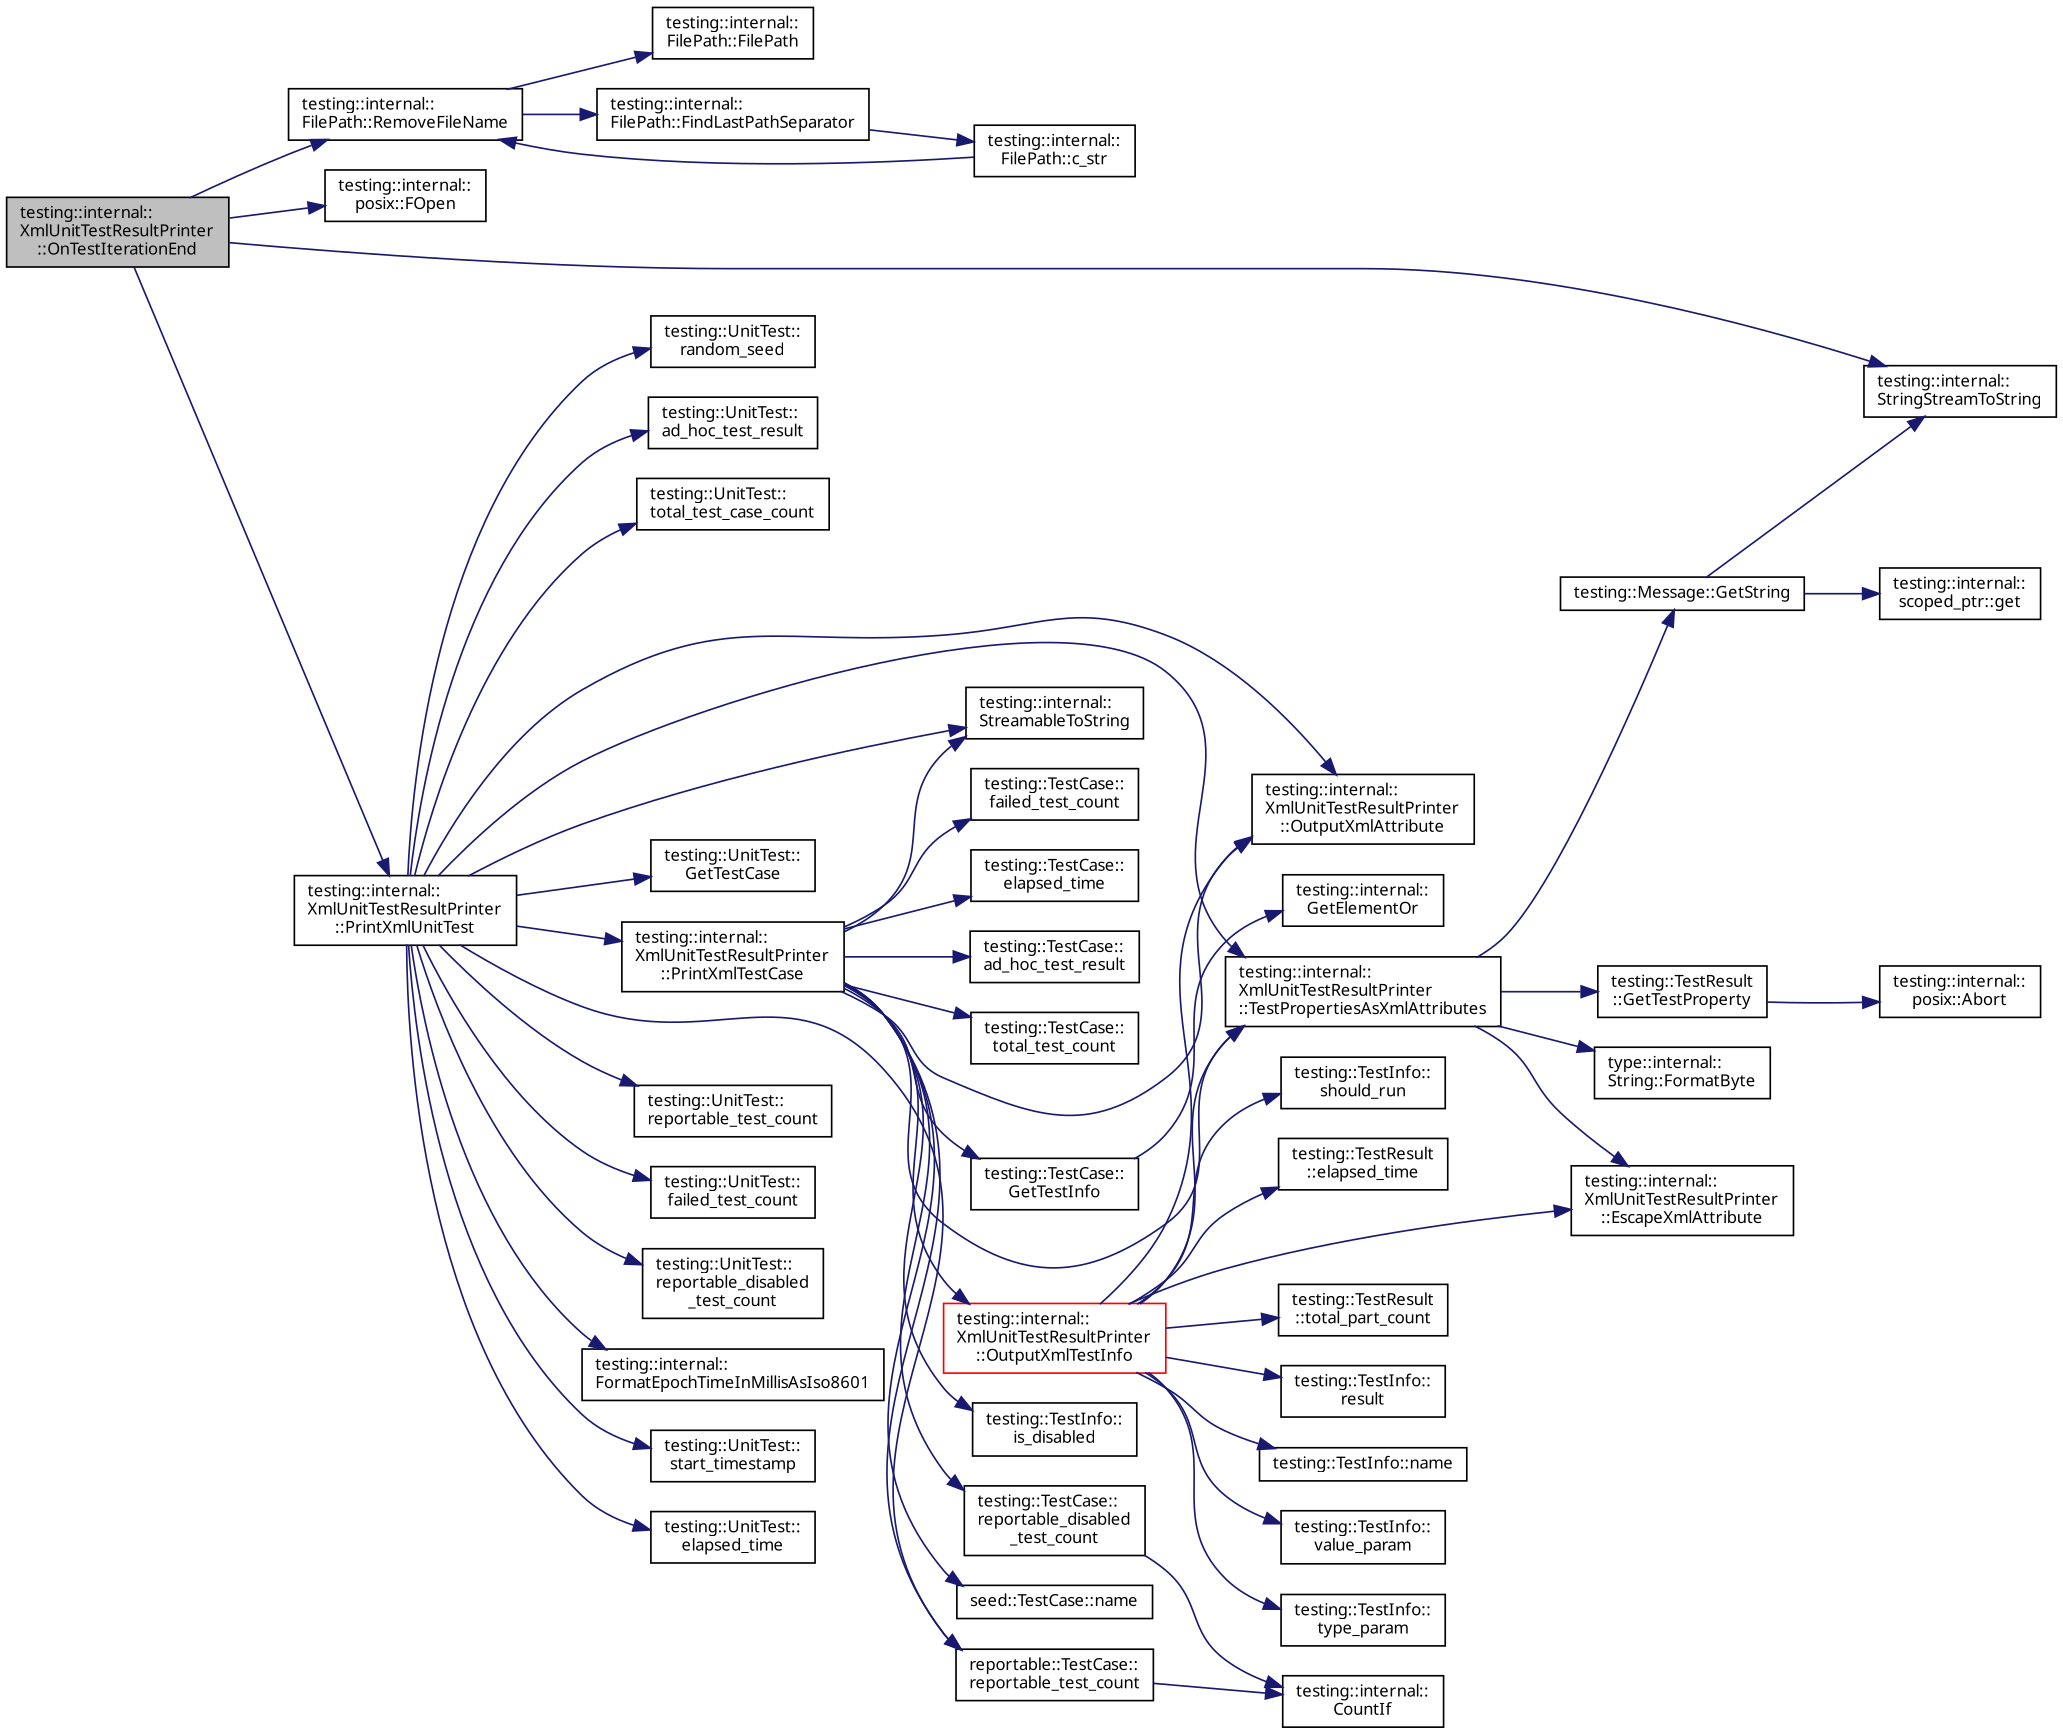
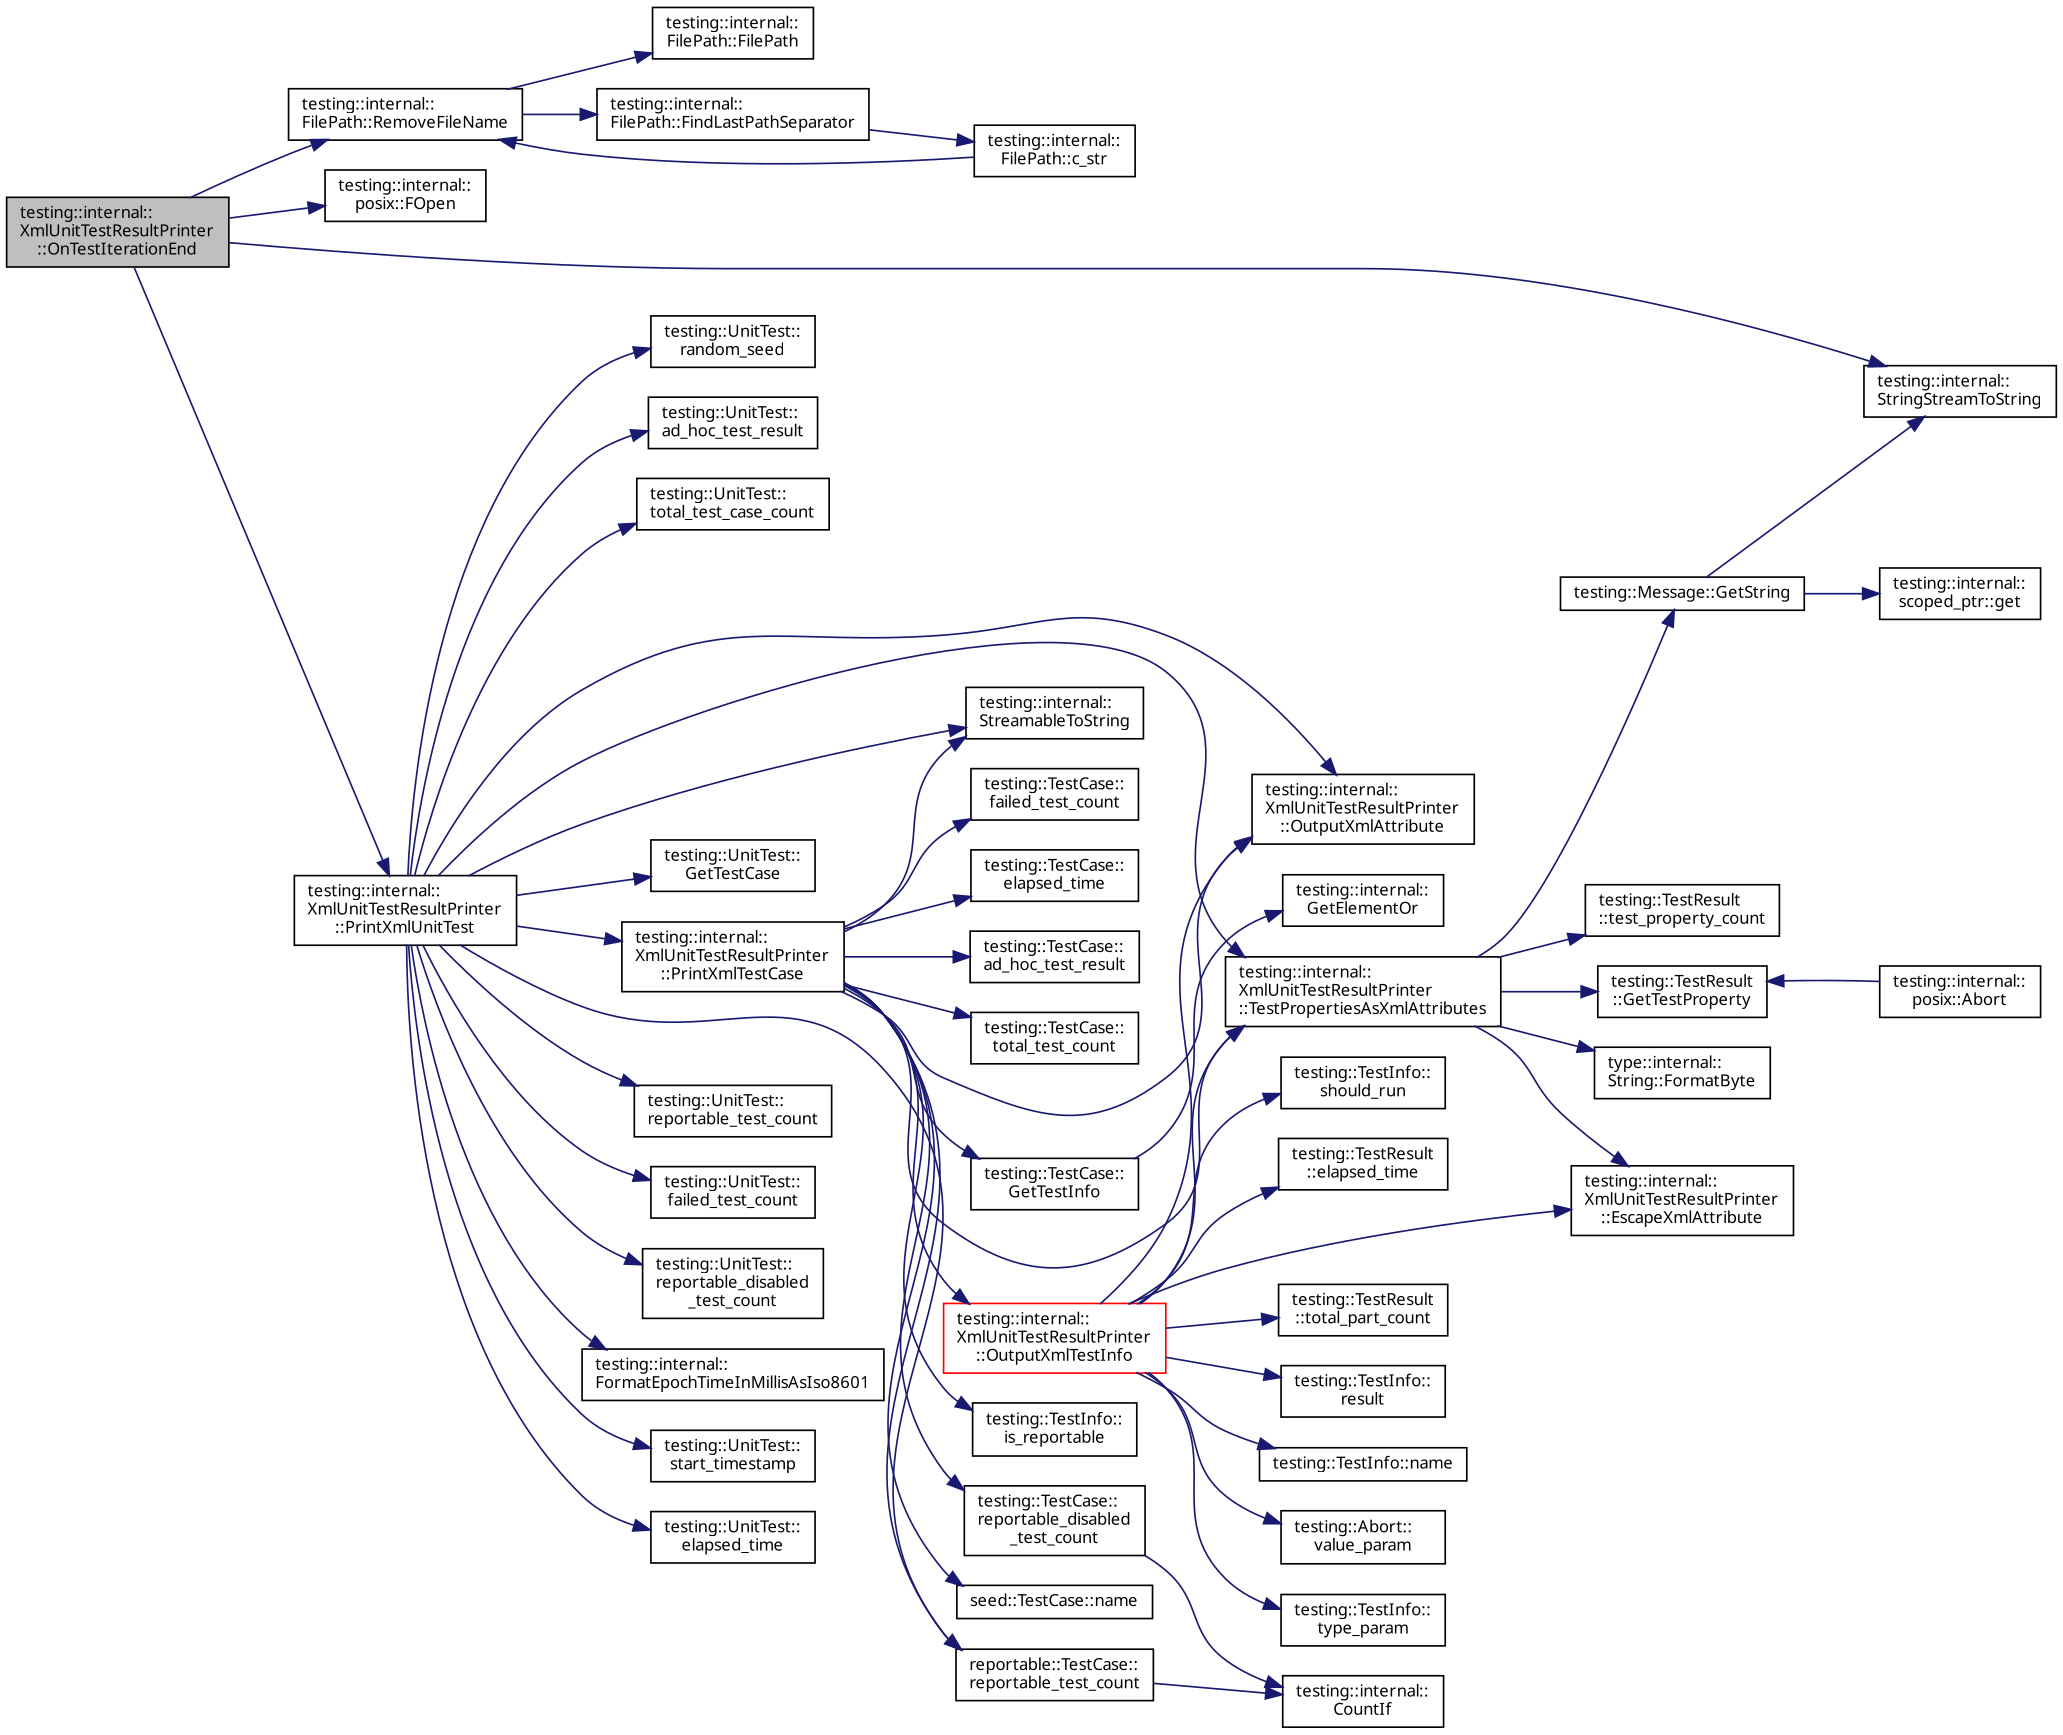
node "testing::TestResult ::test_property_count": added
edge "testing::TestResult ::GetTestProperty" -> "testing::internal:: posix::Abort": reversed
node "testing::TestInfo:: is_disabled": label "testing::TestInfo:: is_disabled" -> "testing::TestInfo:: is_reportable"
node "testing::TestInfo:: value_param": label "testing::TestInfo:: value_param" -> "testing::Abort:: value_param"
